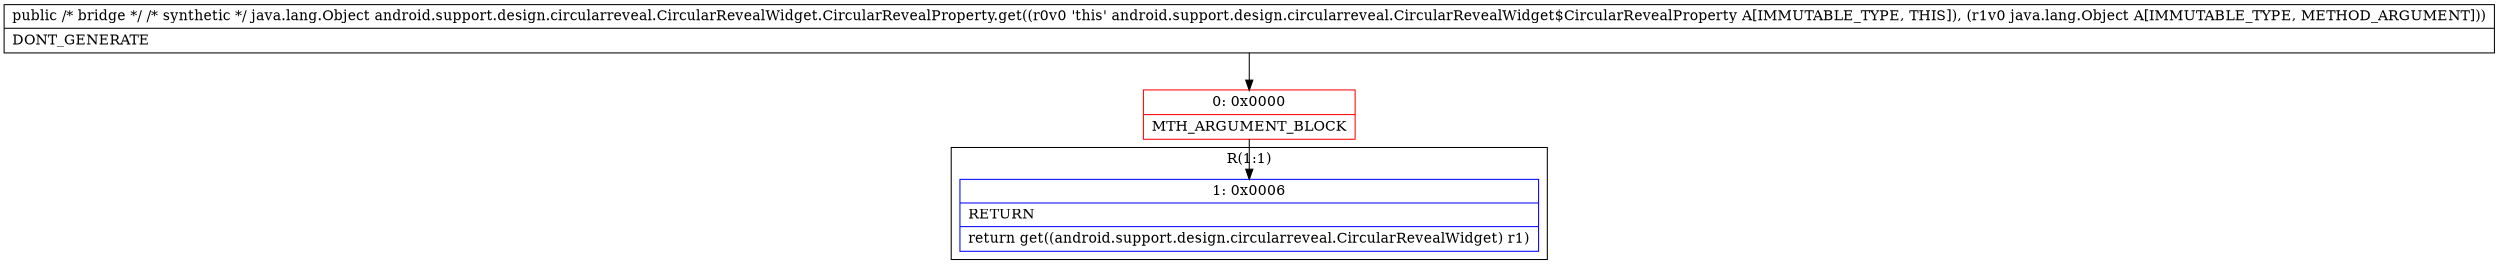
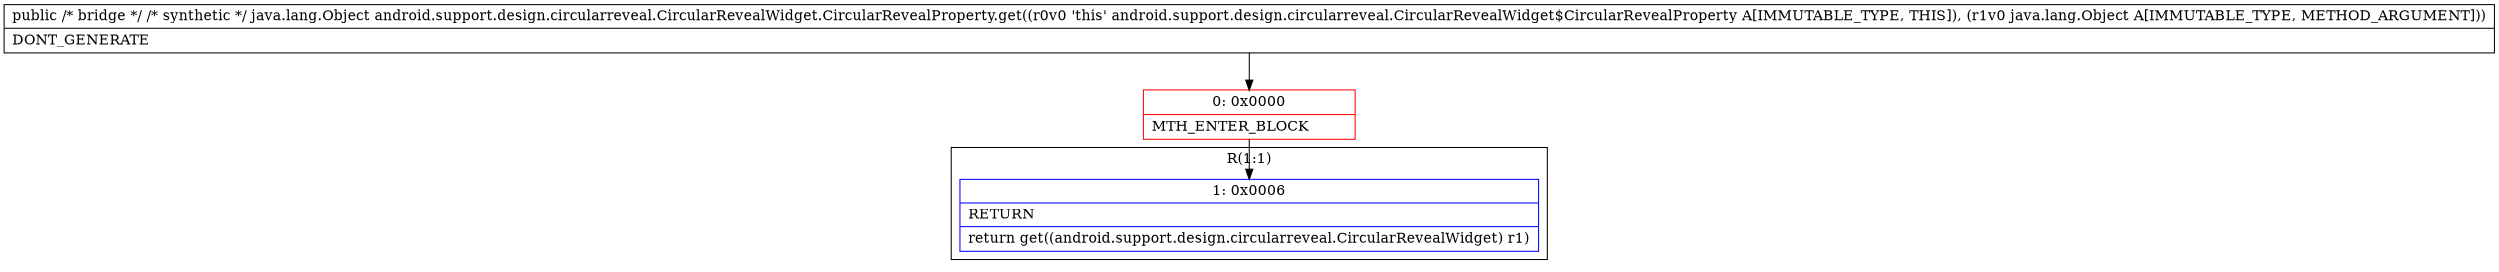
node "0: 0x0000": text "MTH_ARGUMENT_BLOCK" -> "MTH_ENTER_BLOCK"
